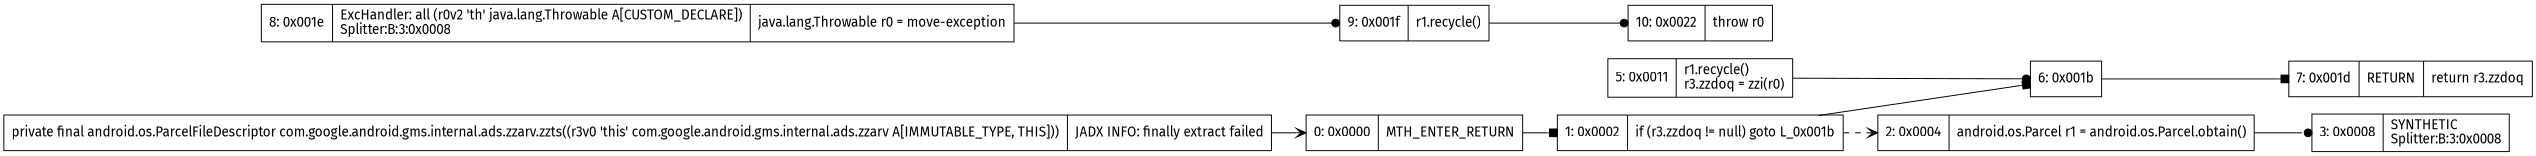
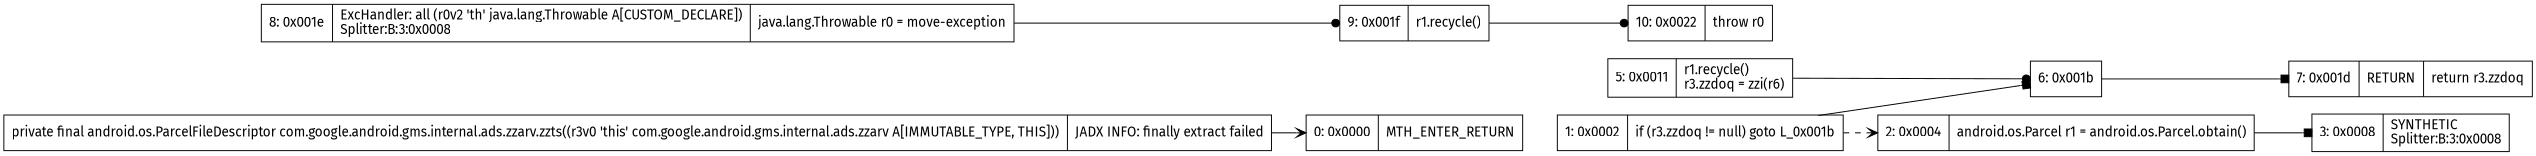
node "5: 0x0011": text "r3.zzdoq = zzi(r0)" -> "r3.zzdoq = zzi(r6)"
edge "0: 0x0000" -> "1: 0x0002": removed
edge "2: 0x0004" -> "3: 0x0008": arrowhead dot -> box
